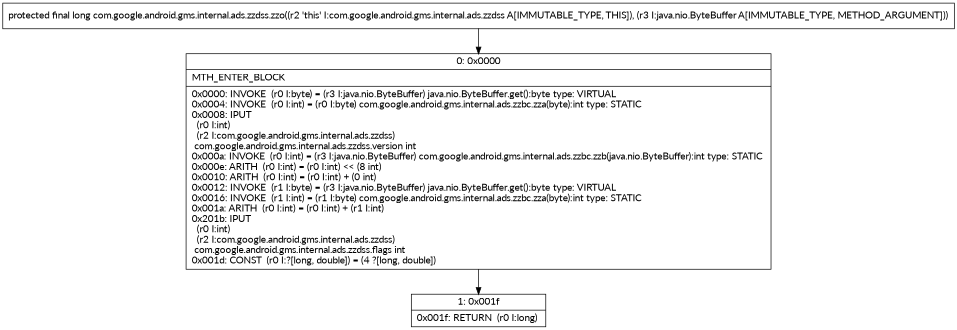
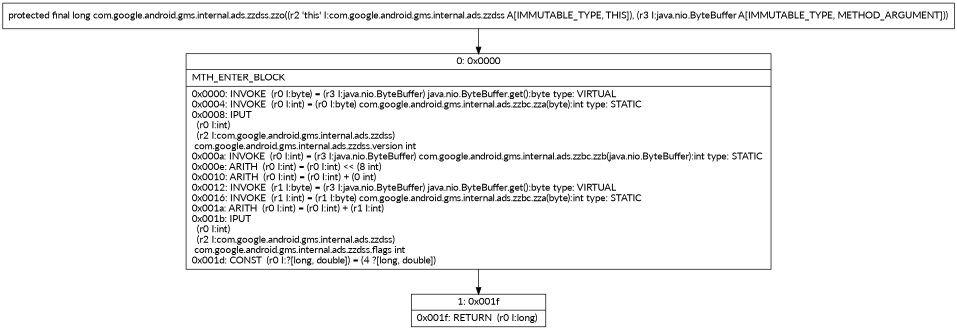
node "0: 0x0000": text "0x201b: IPUT" -> "0x001b: IPUT"
